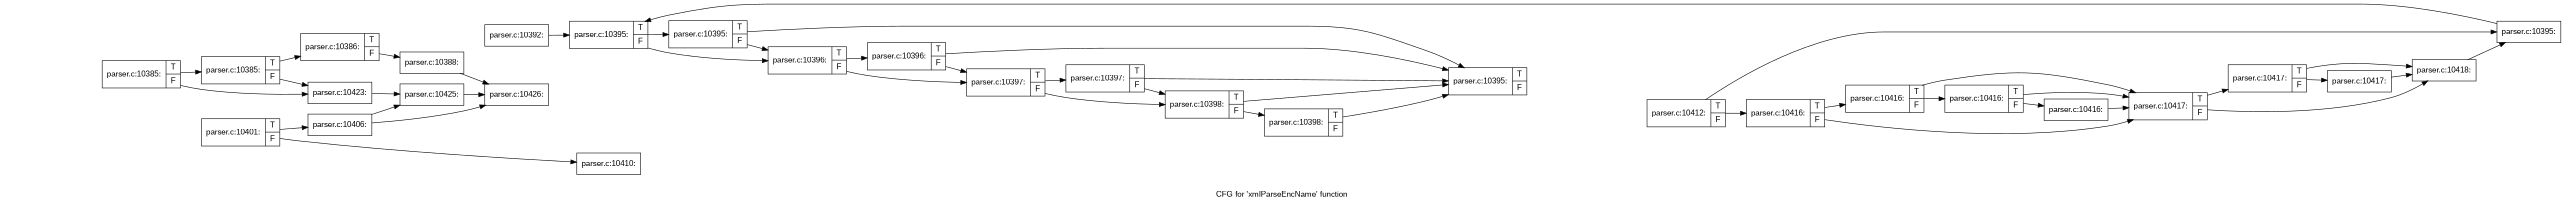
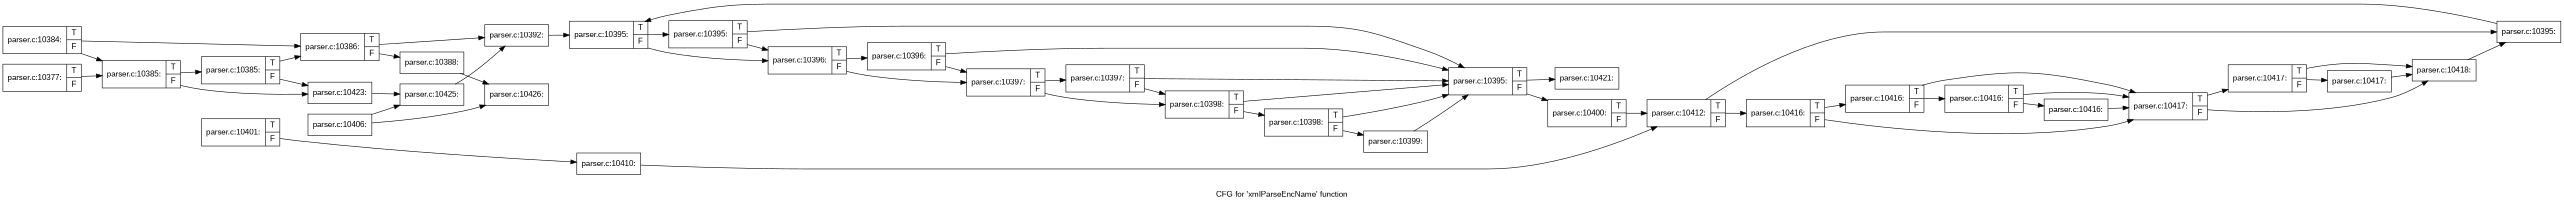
node "parser.c:10384:": added
edge "parser.c:10386:" -> "parser.c:10392:": added
node "parser.c:10377:": added
node "parser.c:10421:": added
edge "parser.c:10425:" -> "parser.c:10426:": now "parser.c:10425:" -> "parser.c:10392:"
node "parser.c:10400:": added
edge "parser.c:10401:" -> "parser.c:10406:": removed
node "parser.c:10399:": added
edge "parser.c:10410:" -> "parser.c:10412:": added
